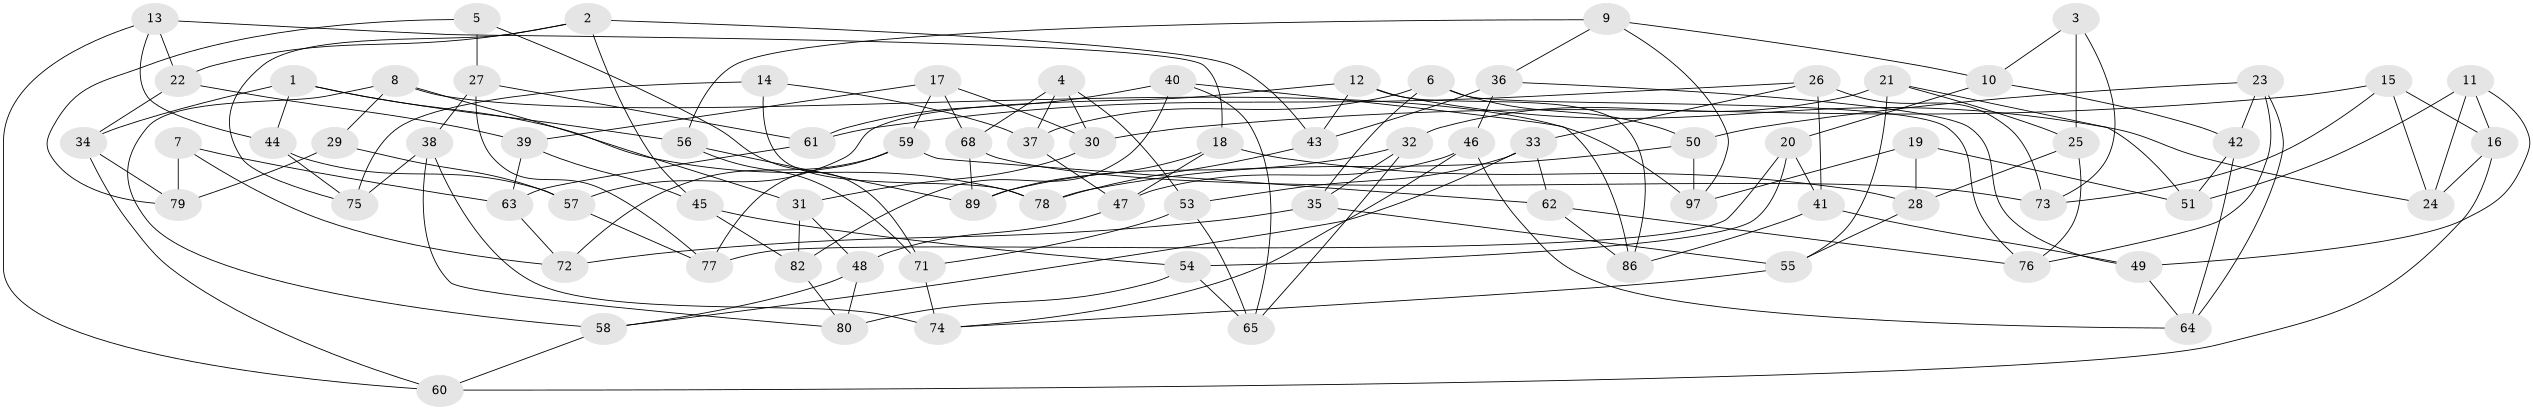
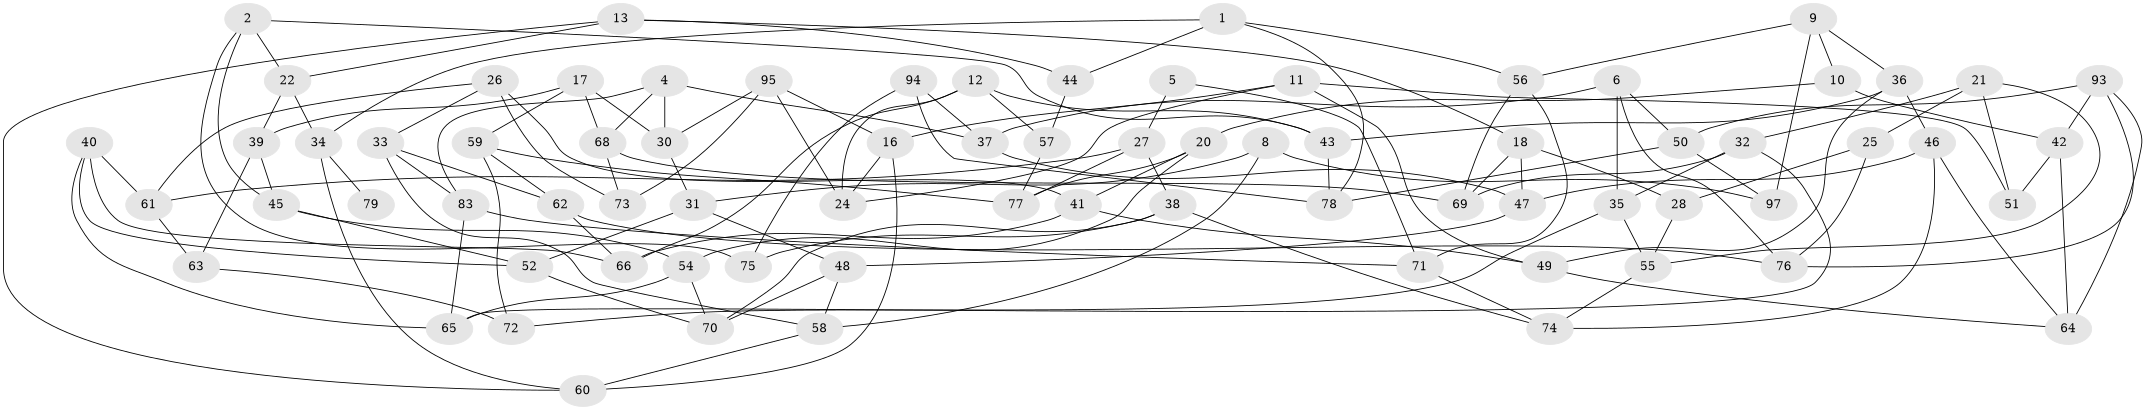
node "3": removed
edge "5" -- "79": removed
node "14": label "14" -> "94"
node "23": label "23" -> "93"
node "15": label "15" -> "95"
node "7": removed
node "29": removed
node "19": removed
edge "44" -- "75": removed
node "89": label "89" -> "69"
node "53": label "53" -> "83"
node "82": label "82" -> "52"
node "86": label "86" -> "66"
node "80": label "80" -> "70"
